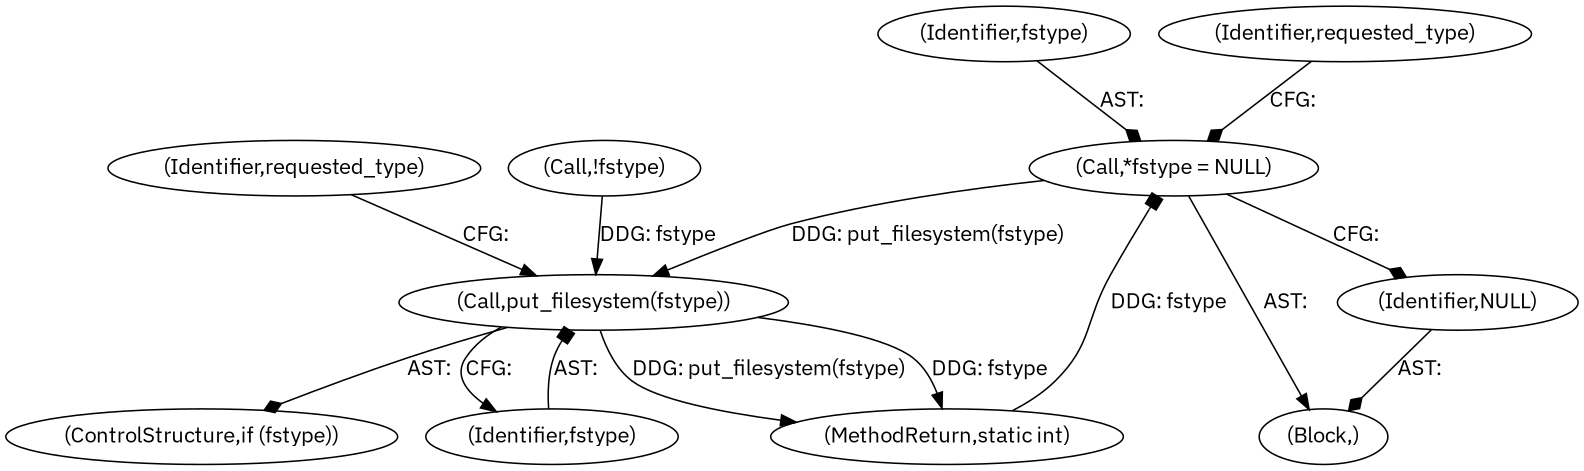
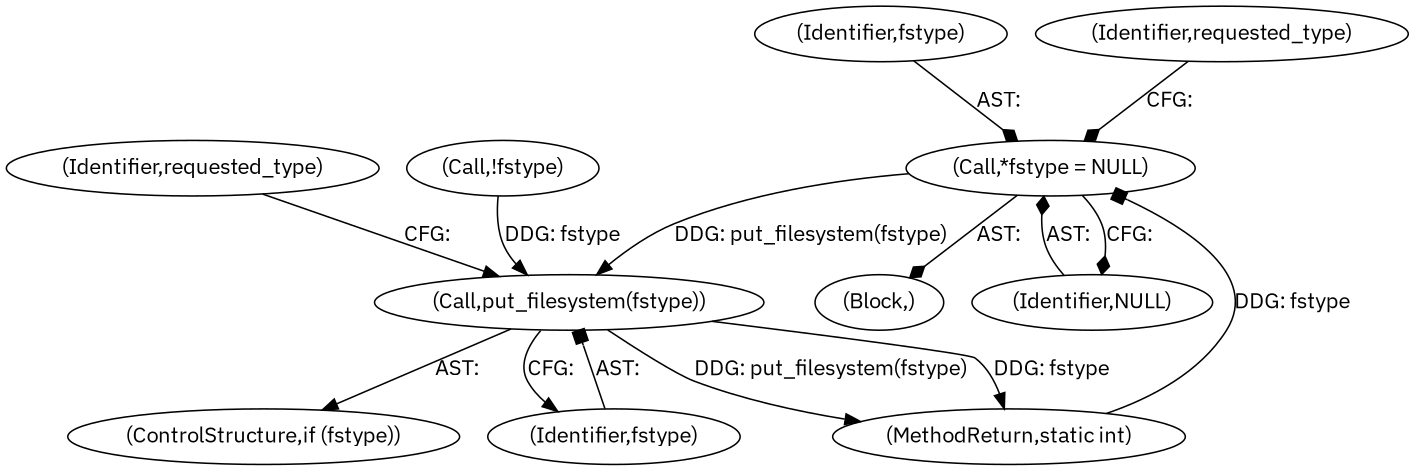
edge "(Call,*fstype = NULL)" -> "(Block,)": arrowhead normal -> diamond
edge "(Call,put_filesystem(fstype))" -> "(ControlStructure,if (fstype))": arrowhead diamond -> normal
edge "(Identifier,NULL)" -> "(Block,)": now "(Identifier,NULL)" -> "(Call,*fstype = NULL)"
